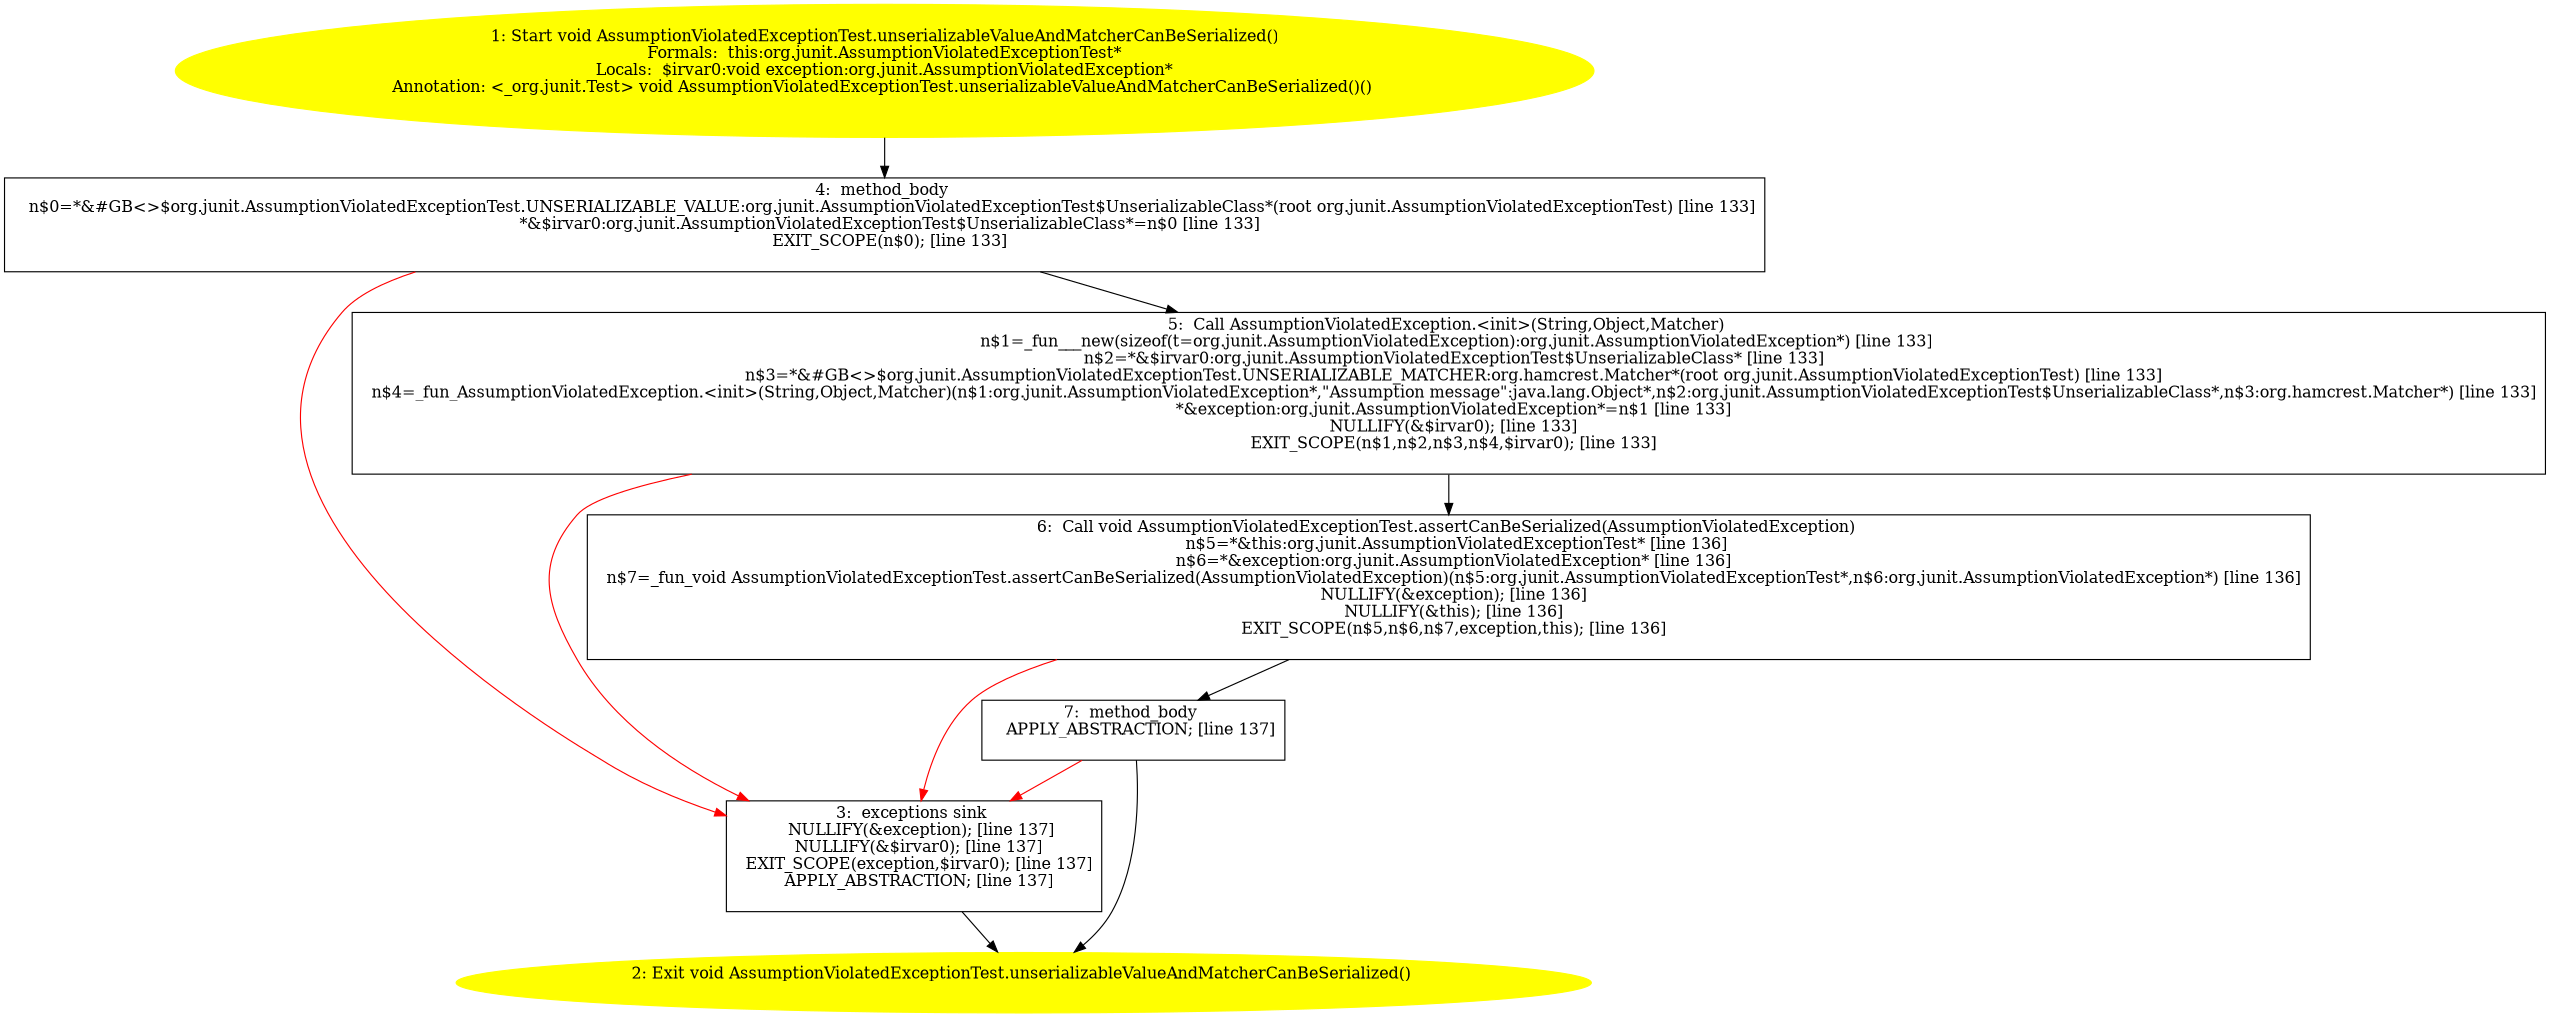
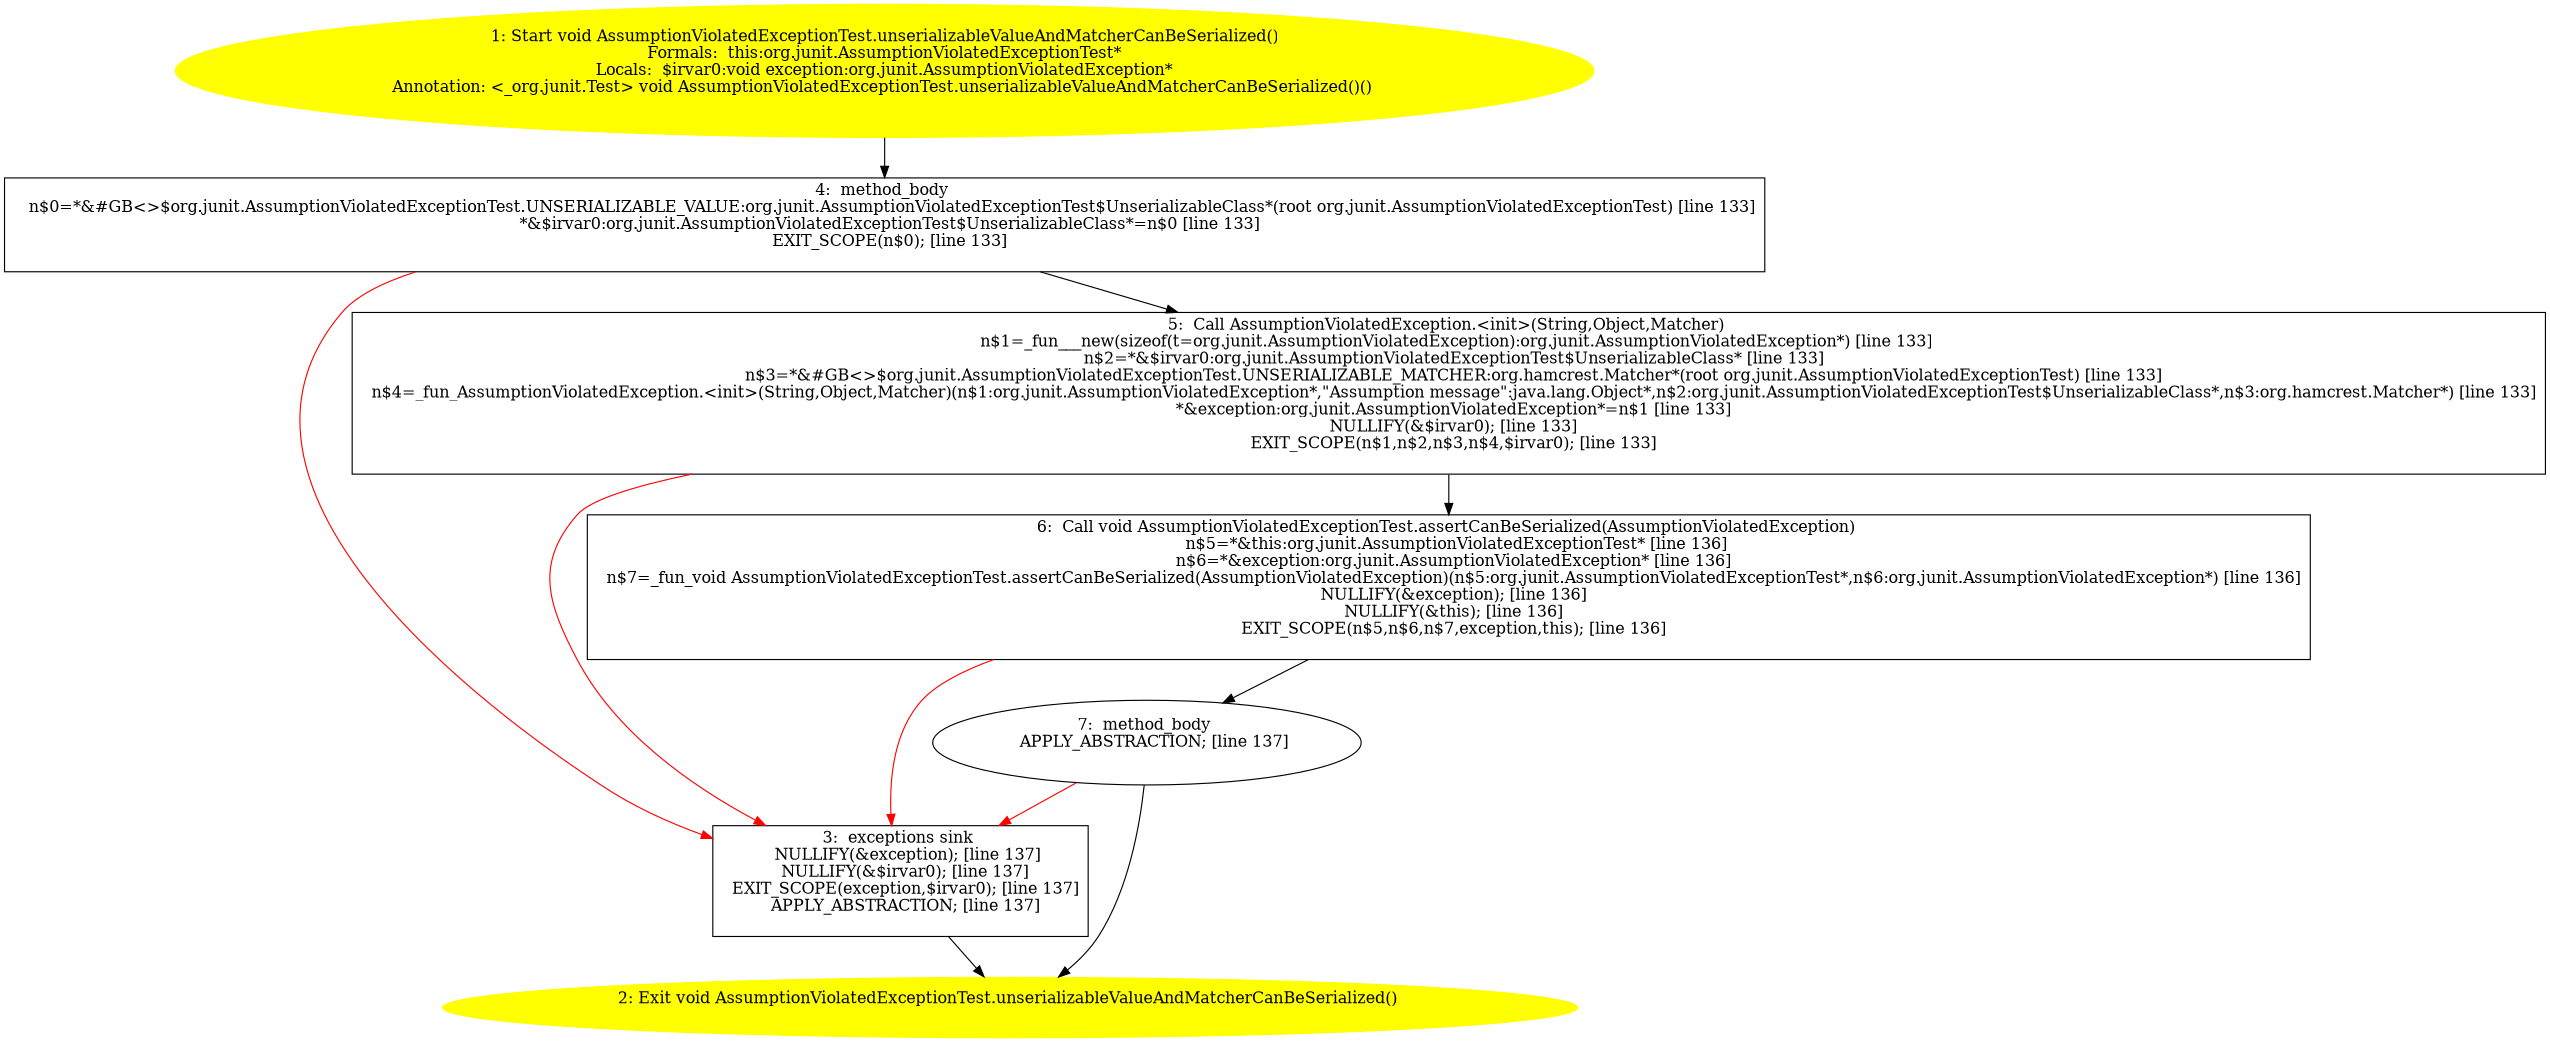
node "7:  method_body APPLY_ABSTRACTION; [line 137]": shape box -> ellipse
